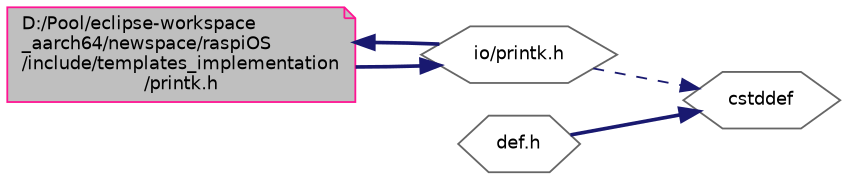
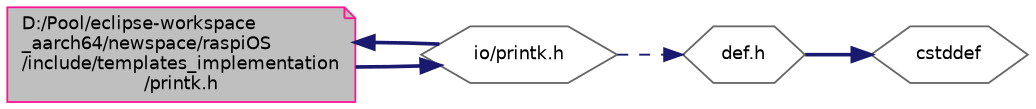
edge "io/printk.h" -> "cstddef": now "io/printk.h" -> "def.h"
